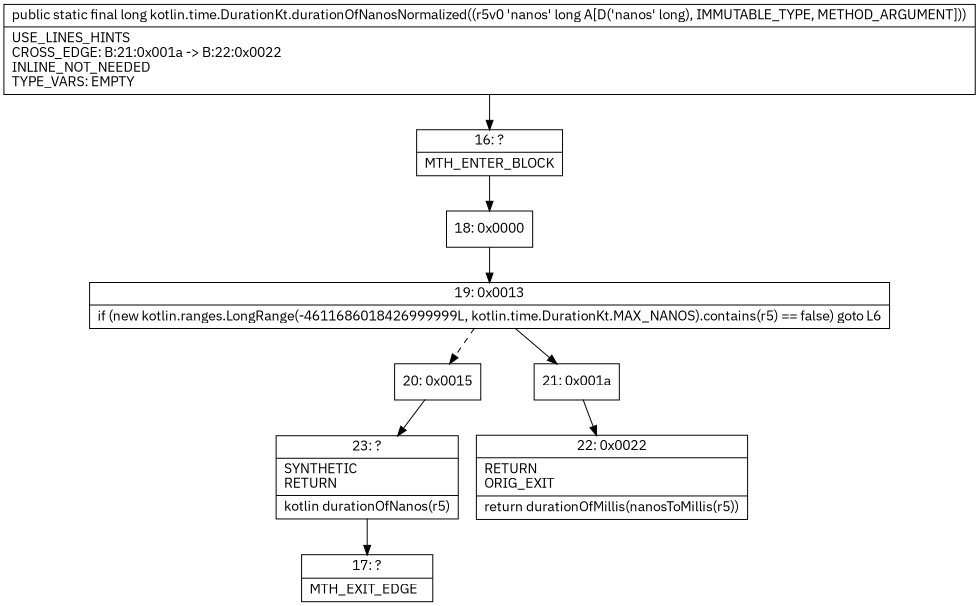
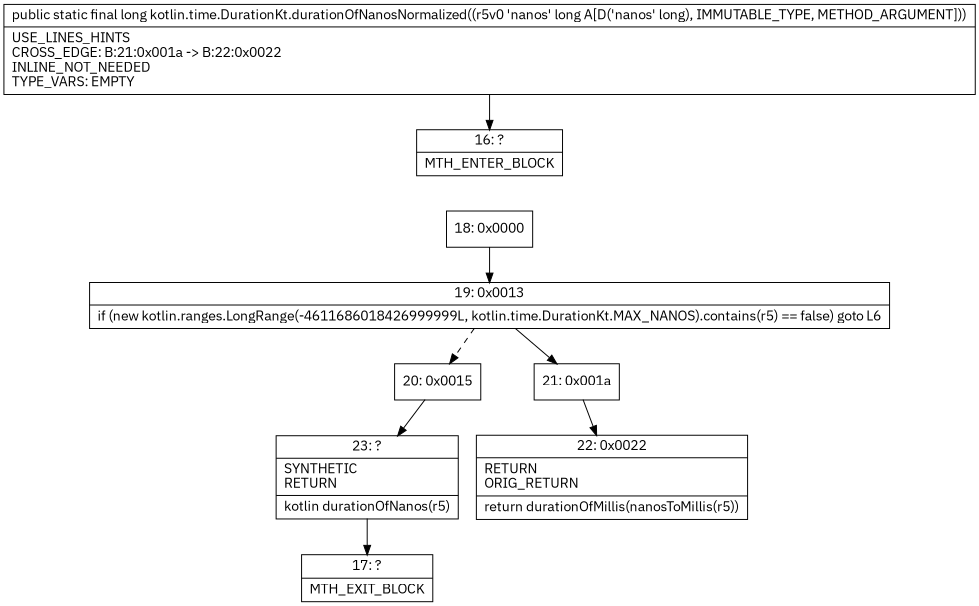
edge "16: ?" -> "18: 0x0000": removed
node "22: 0x0022": text "ORIG_EXIT" -> "ORIG_RETURN"
node "17: ?": text "MTH_EXIT_EDGE" -> "MTH_EXIT_BLOCK"
